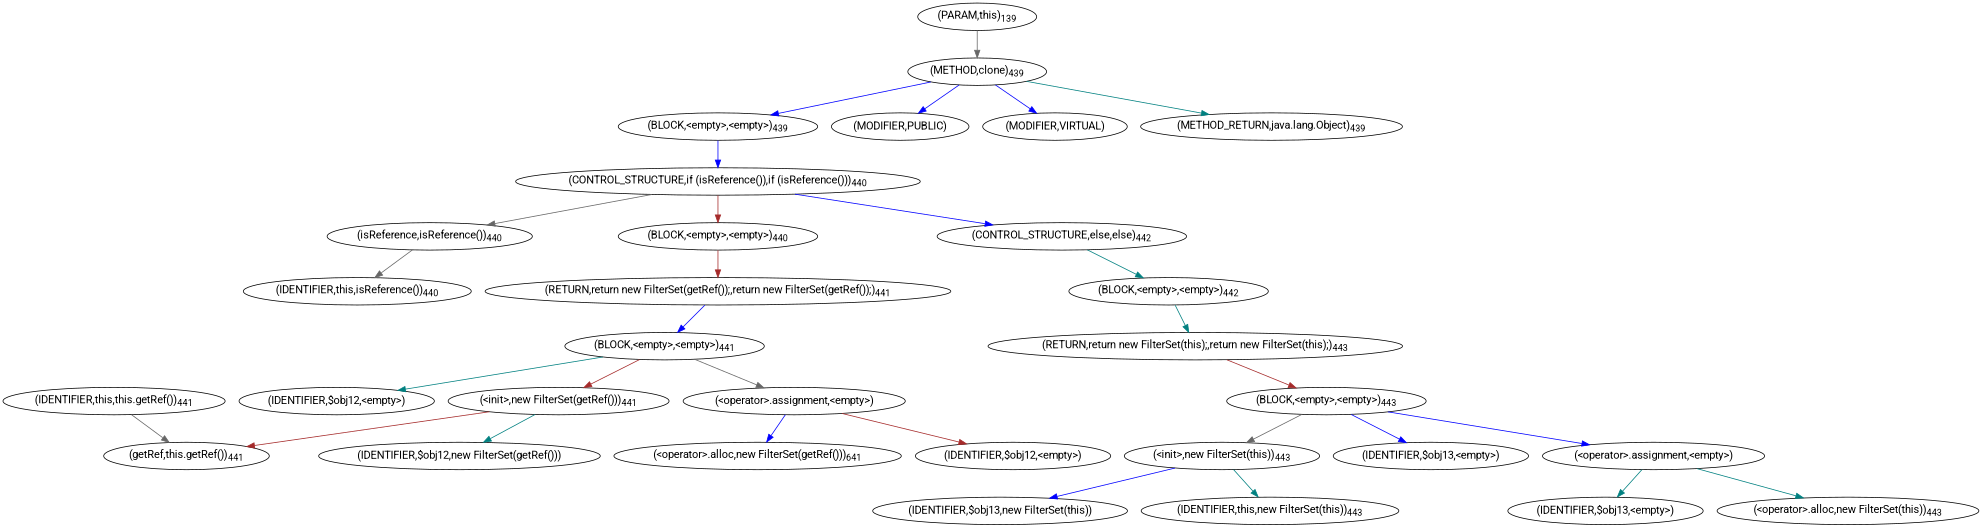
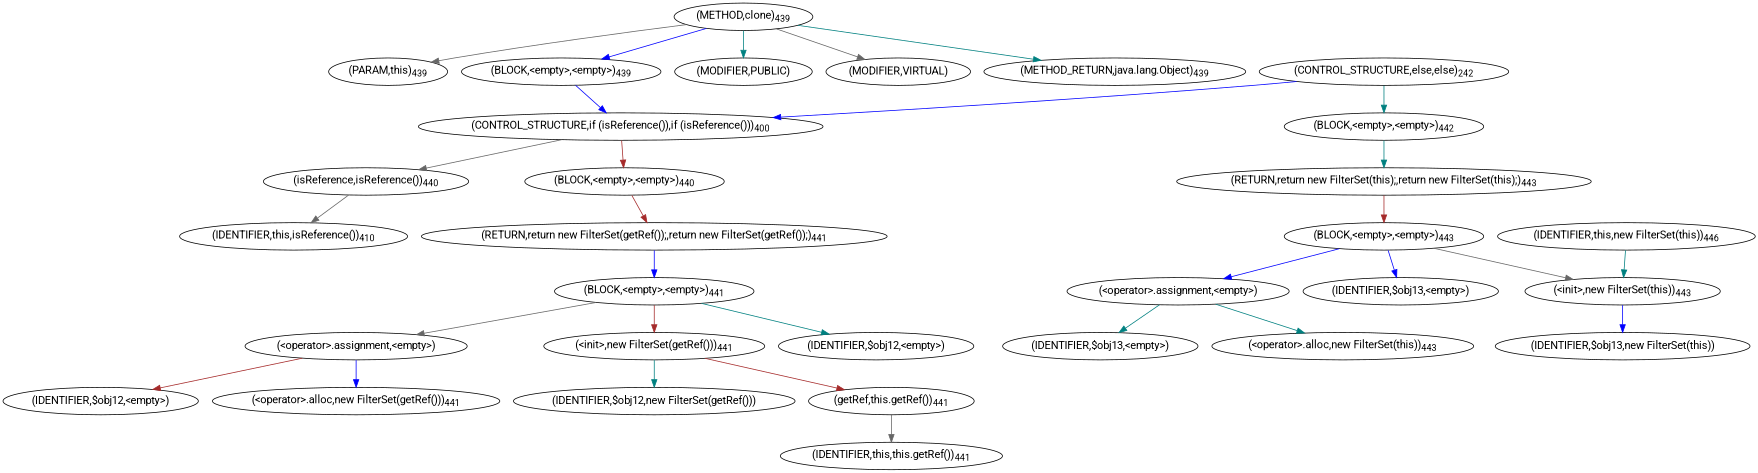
node "(PARAM,this)": text "139" -> "439"
edge "(PARAM,this)" -> "(METHOD,clone)": reversed
edge "(METHOD,clone)" -> "(MODIFIER,PUBLIC)": color blue -> teal
edge "(METHOD,clone)" -> "(MODIFIER,VIRTUAL)": color blue -> gray40
node "(CONTROL_STRUCTURE,if (isReference()),if (isReference()))": text "440" -> "400"
edge "(CONTROL_STRUCTURE,if (isReference()),if (isReference()))" -> "(CONTROL_STRUCTURE,else,else)": reversed
node "(CONTROL_STRUCTURE,else,else)": text "442" -> "242"
node "(IDENTIFIER,this,isReference())": text "440" -> "410"
edge "(IDENTIFIER,this,this.getRef())" -> "(getRef,this.getRef())": reversed
node "(<operator>.alloc,new FilterSet(getRef()))": text "641" -> "441"
edge "(<init>,new FilterSet(this))" -> "(IDENTIFIER,this,new FilterSet(this))": reversed
node "(IDENTIFIER,this,new FilterSet(this))": text "443" -> "446"
